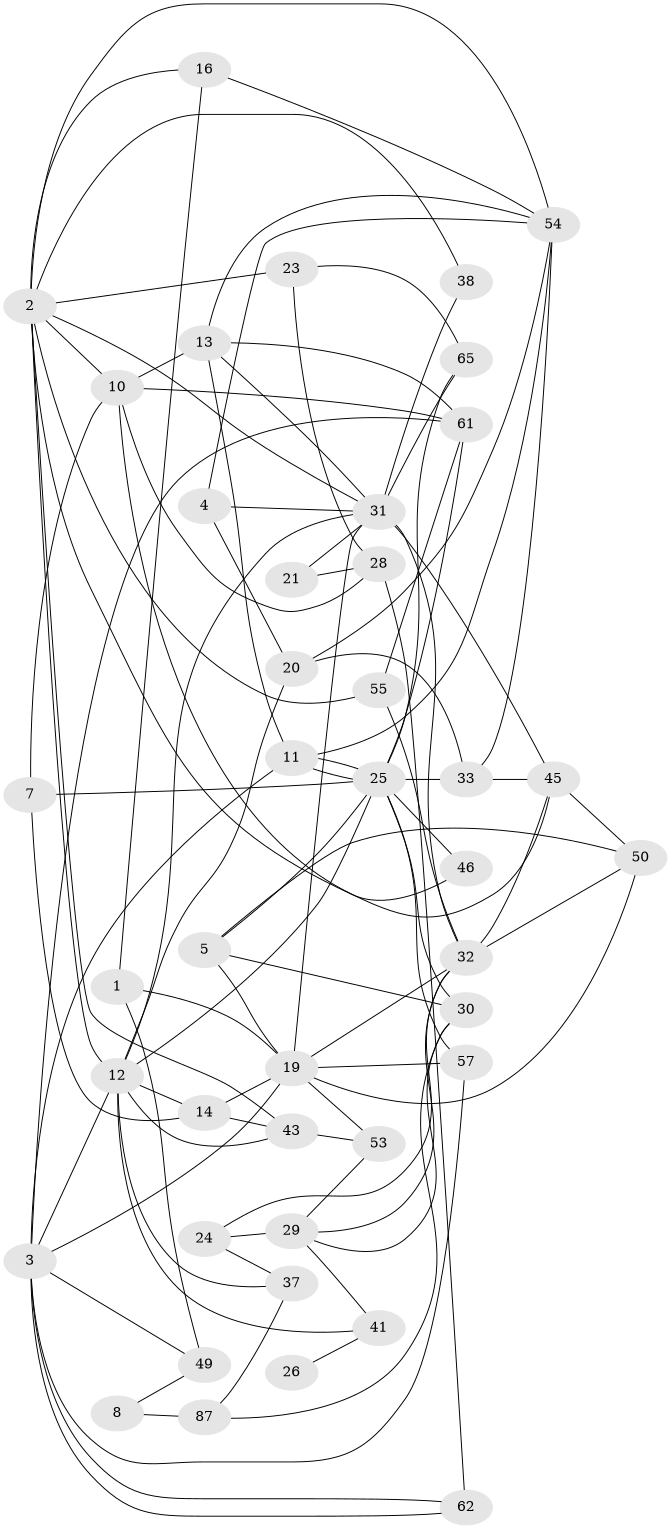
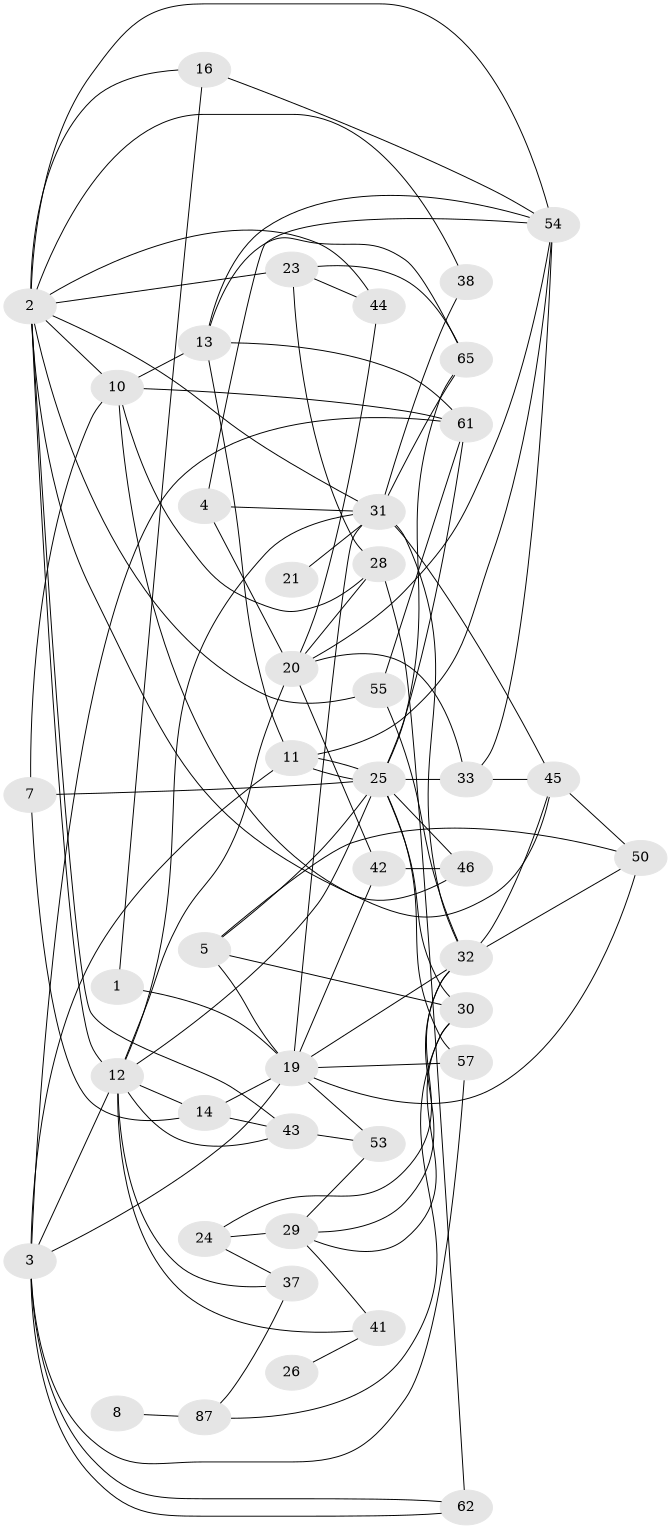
node "44": added
edge "13" -- "31": now "13" -- "65"
edge "28" -- "21": now "28" -- "20"
node "42": added
node "49": removed
